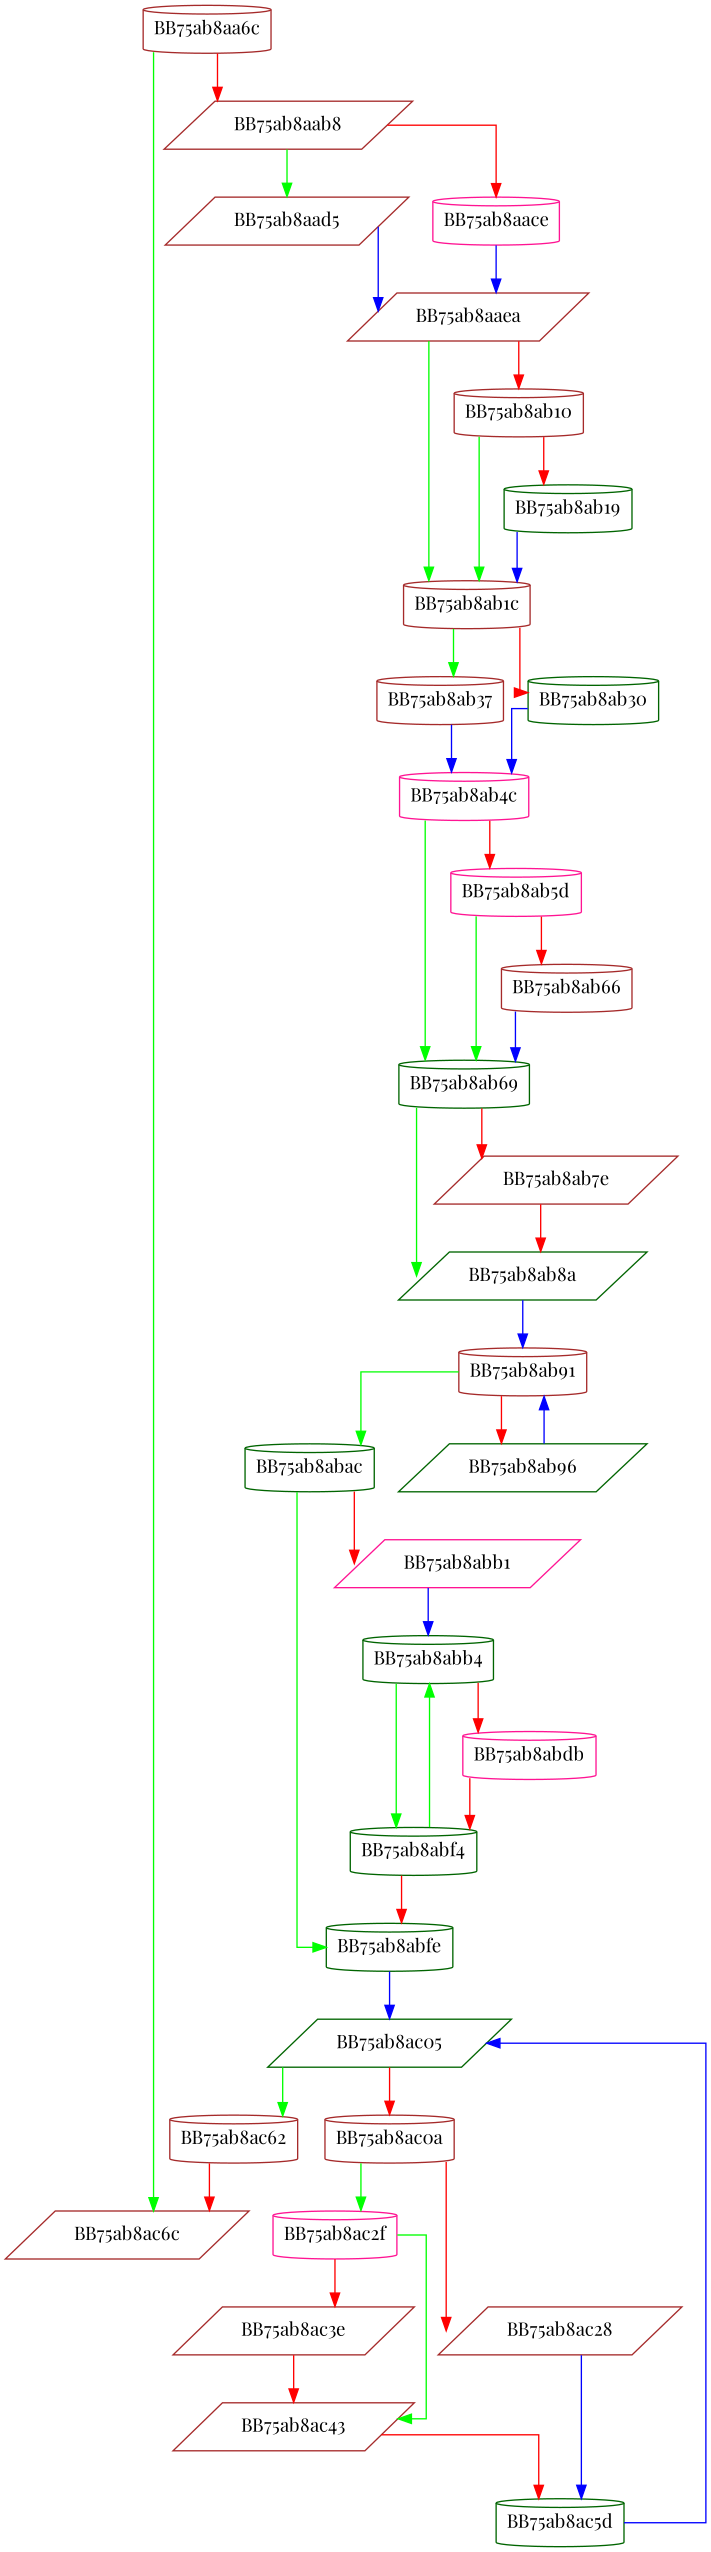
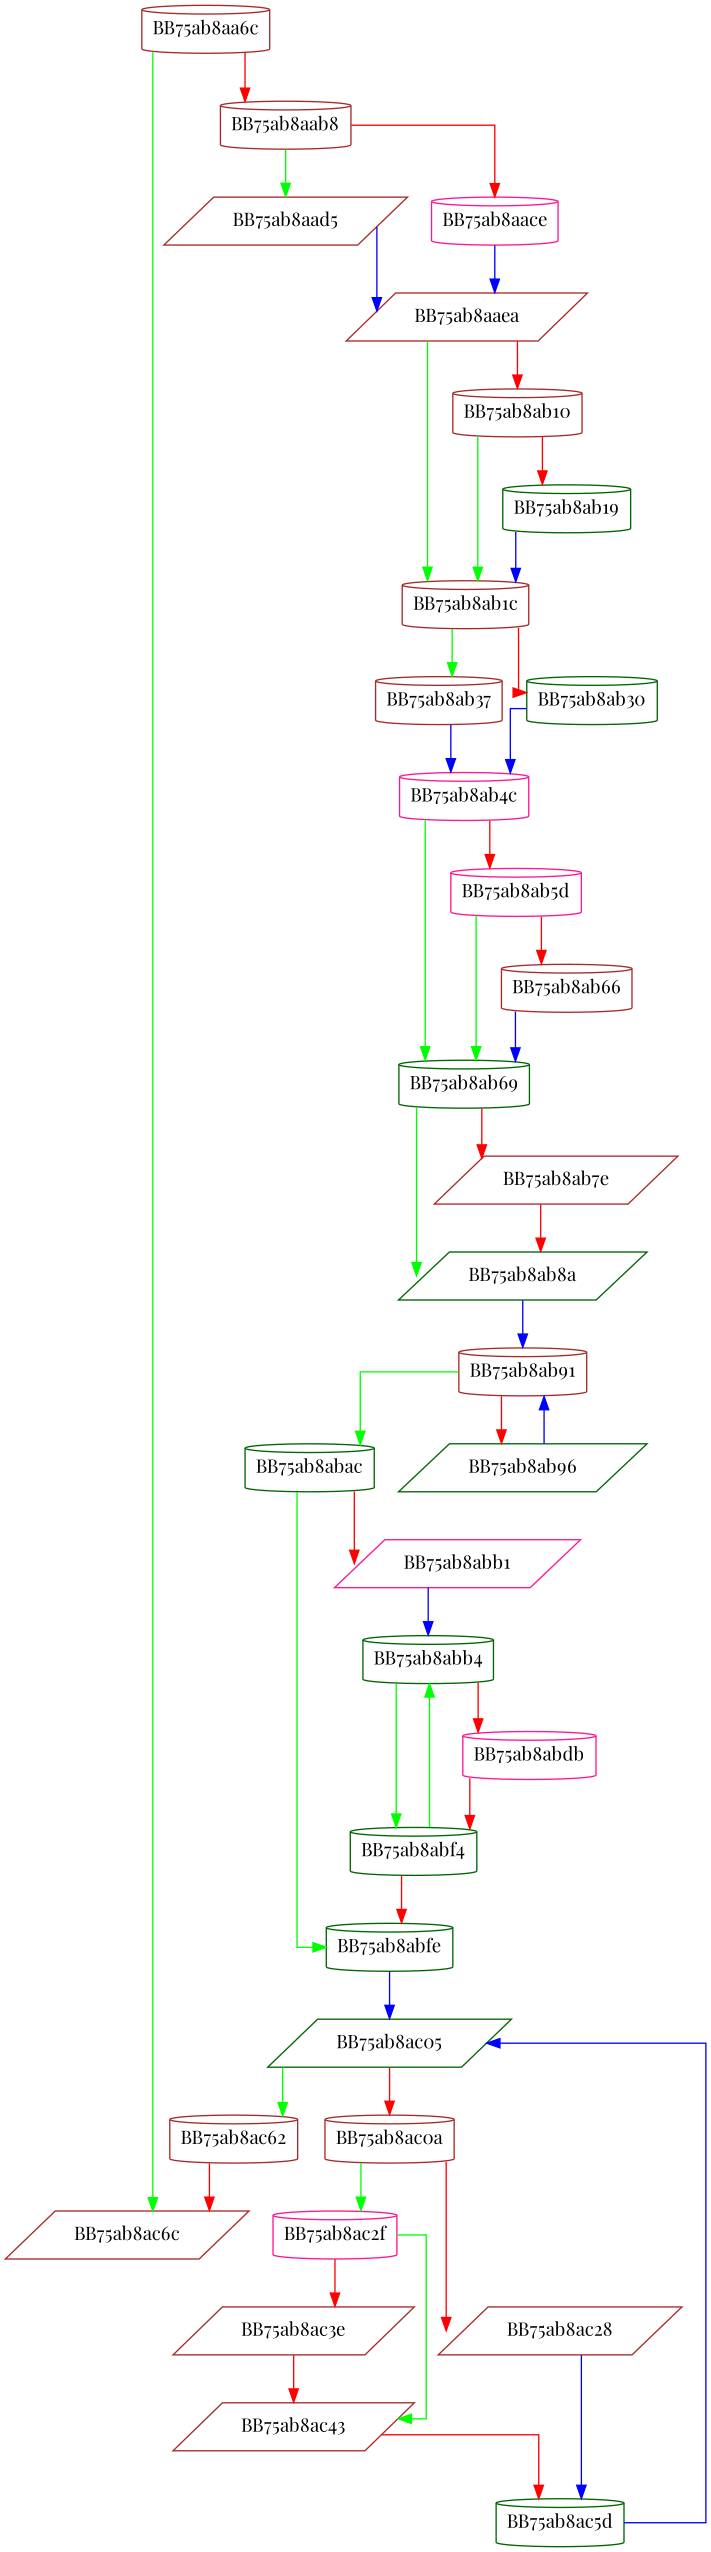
node "BB75ab8aab8": shape parallelogram -> cylinder
